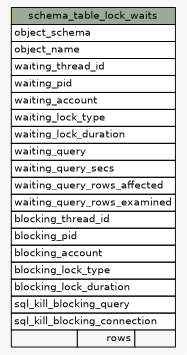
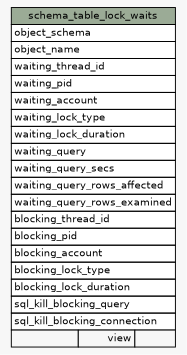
node "schema_table_lock_waits": text "rows" -> "view"
